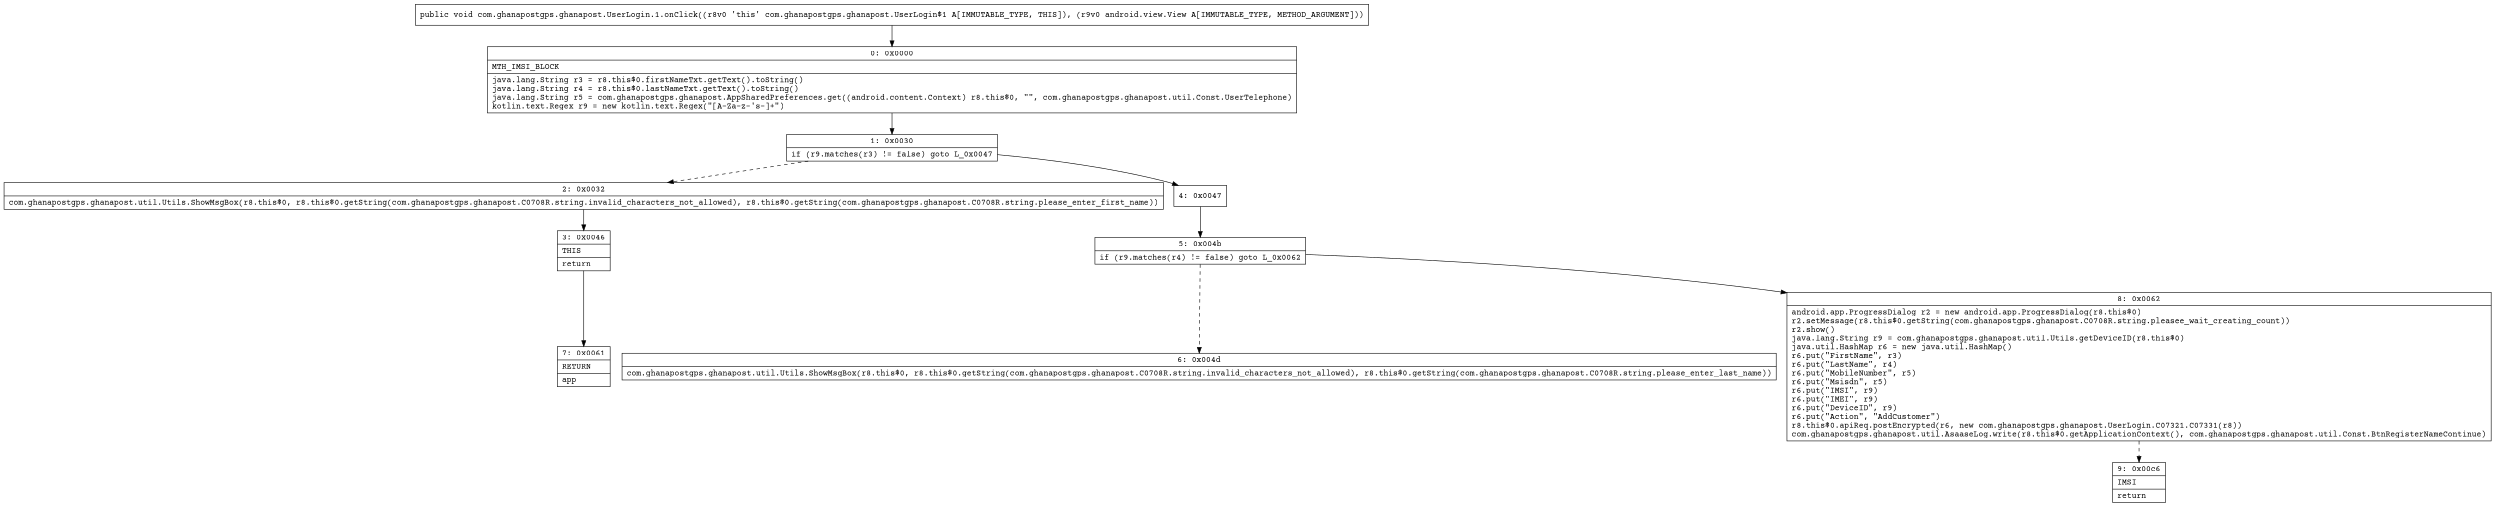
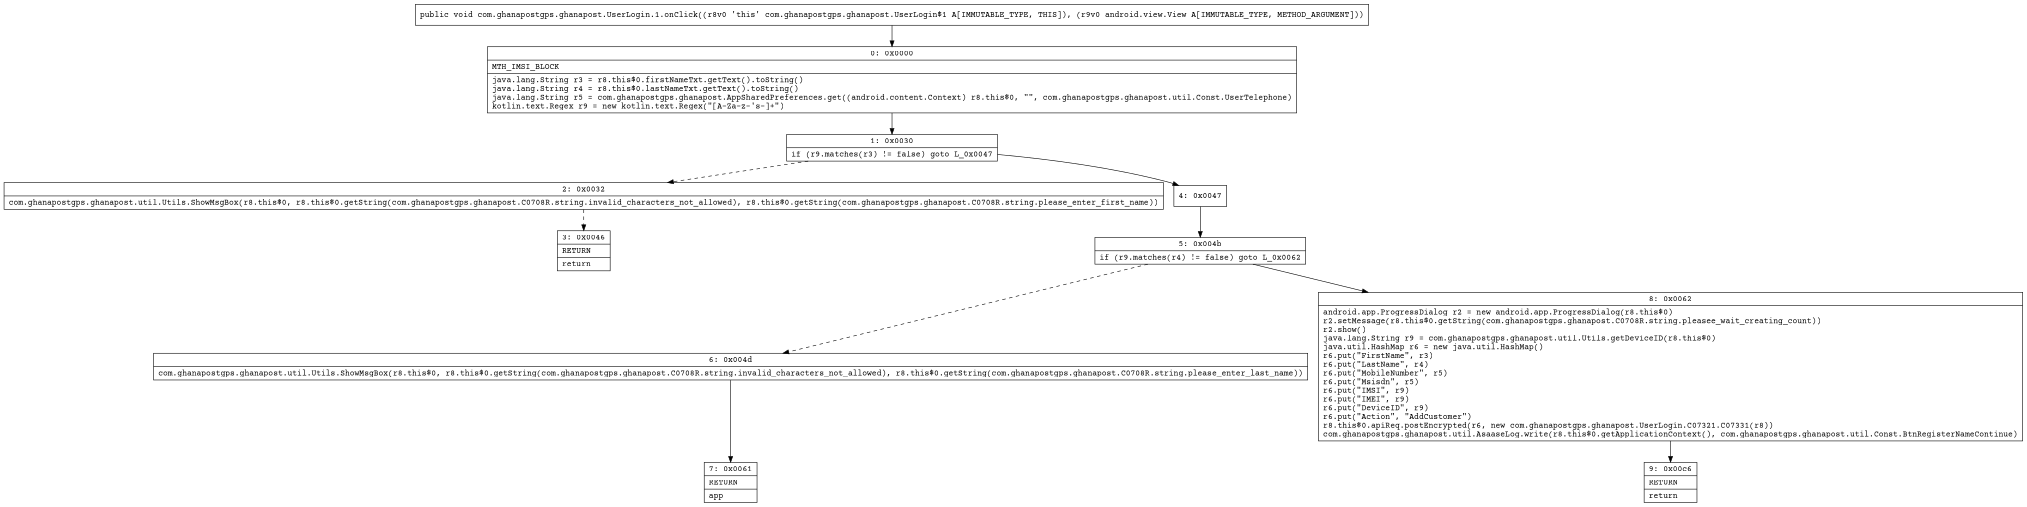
edge "2: 0x0032" -> "3: 0x0046": style solid -> dashed
node "3: 0x0046": text "THIS" -> "RETURN"
edge "3: 0x0046" -> "7: 0x0061": now "6: 0x004d" -> "7: 0x0061"
edge "8: 0x0062" -> "9: 0x00c6": style dashed -> solid
node "9: 0x00c6": text "IMSI" -> "RETURN"
